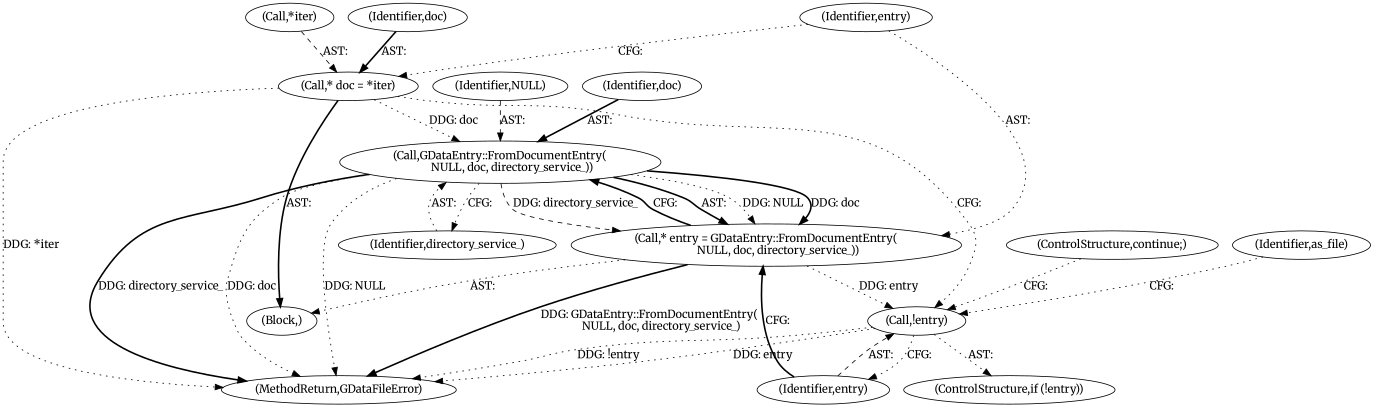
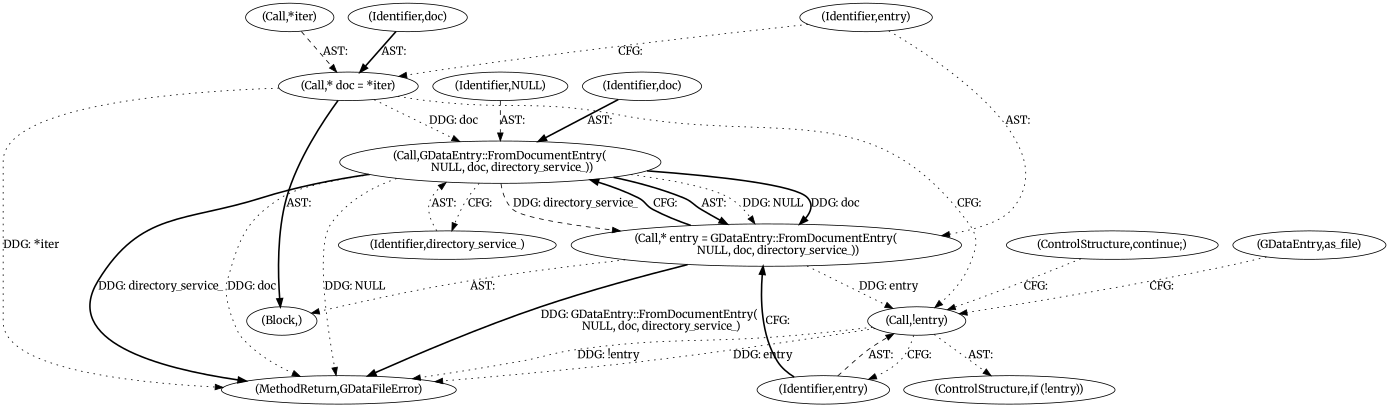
node "(Identifier,as_file)": label "(Identifier,as_file)" -> "(GDataEntry,as_file)"
